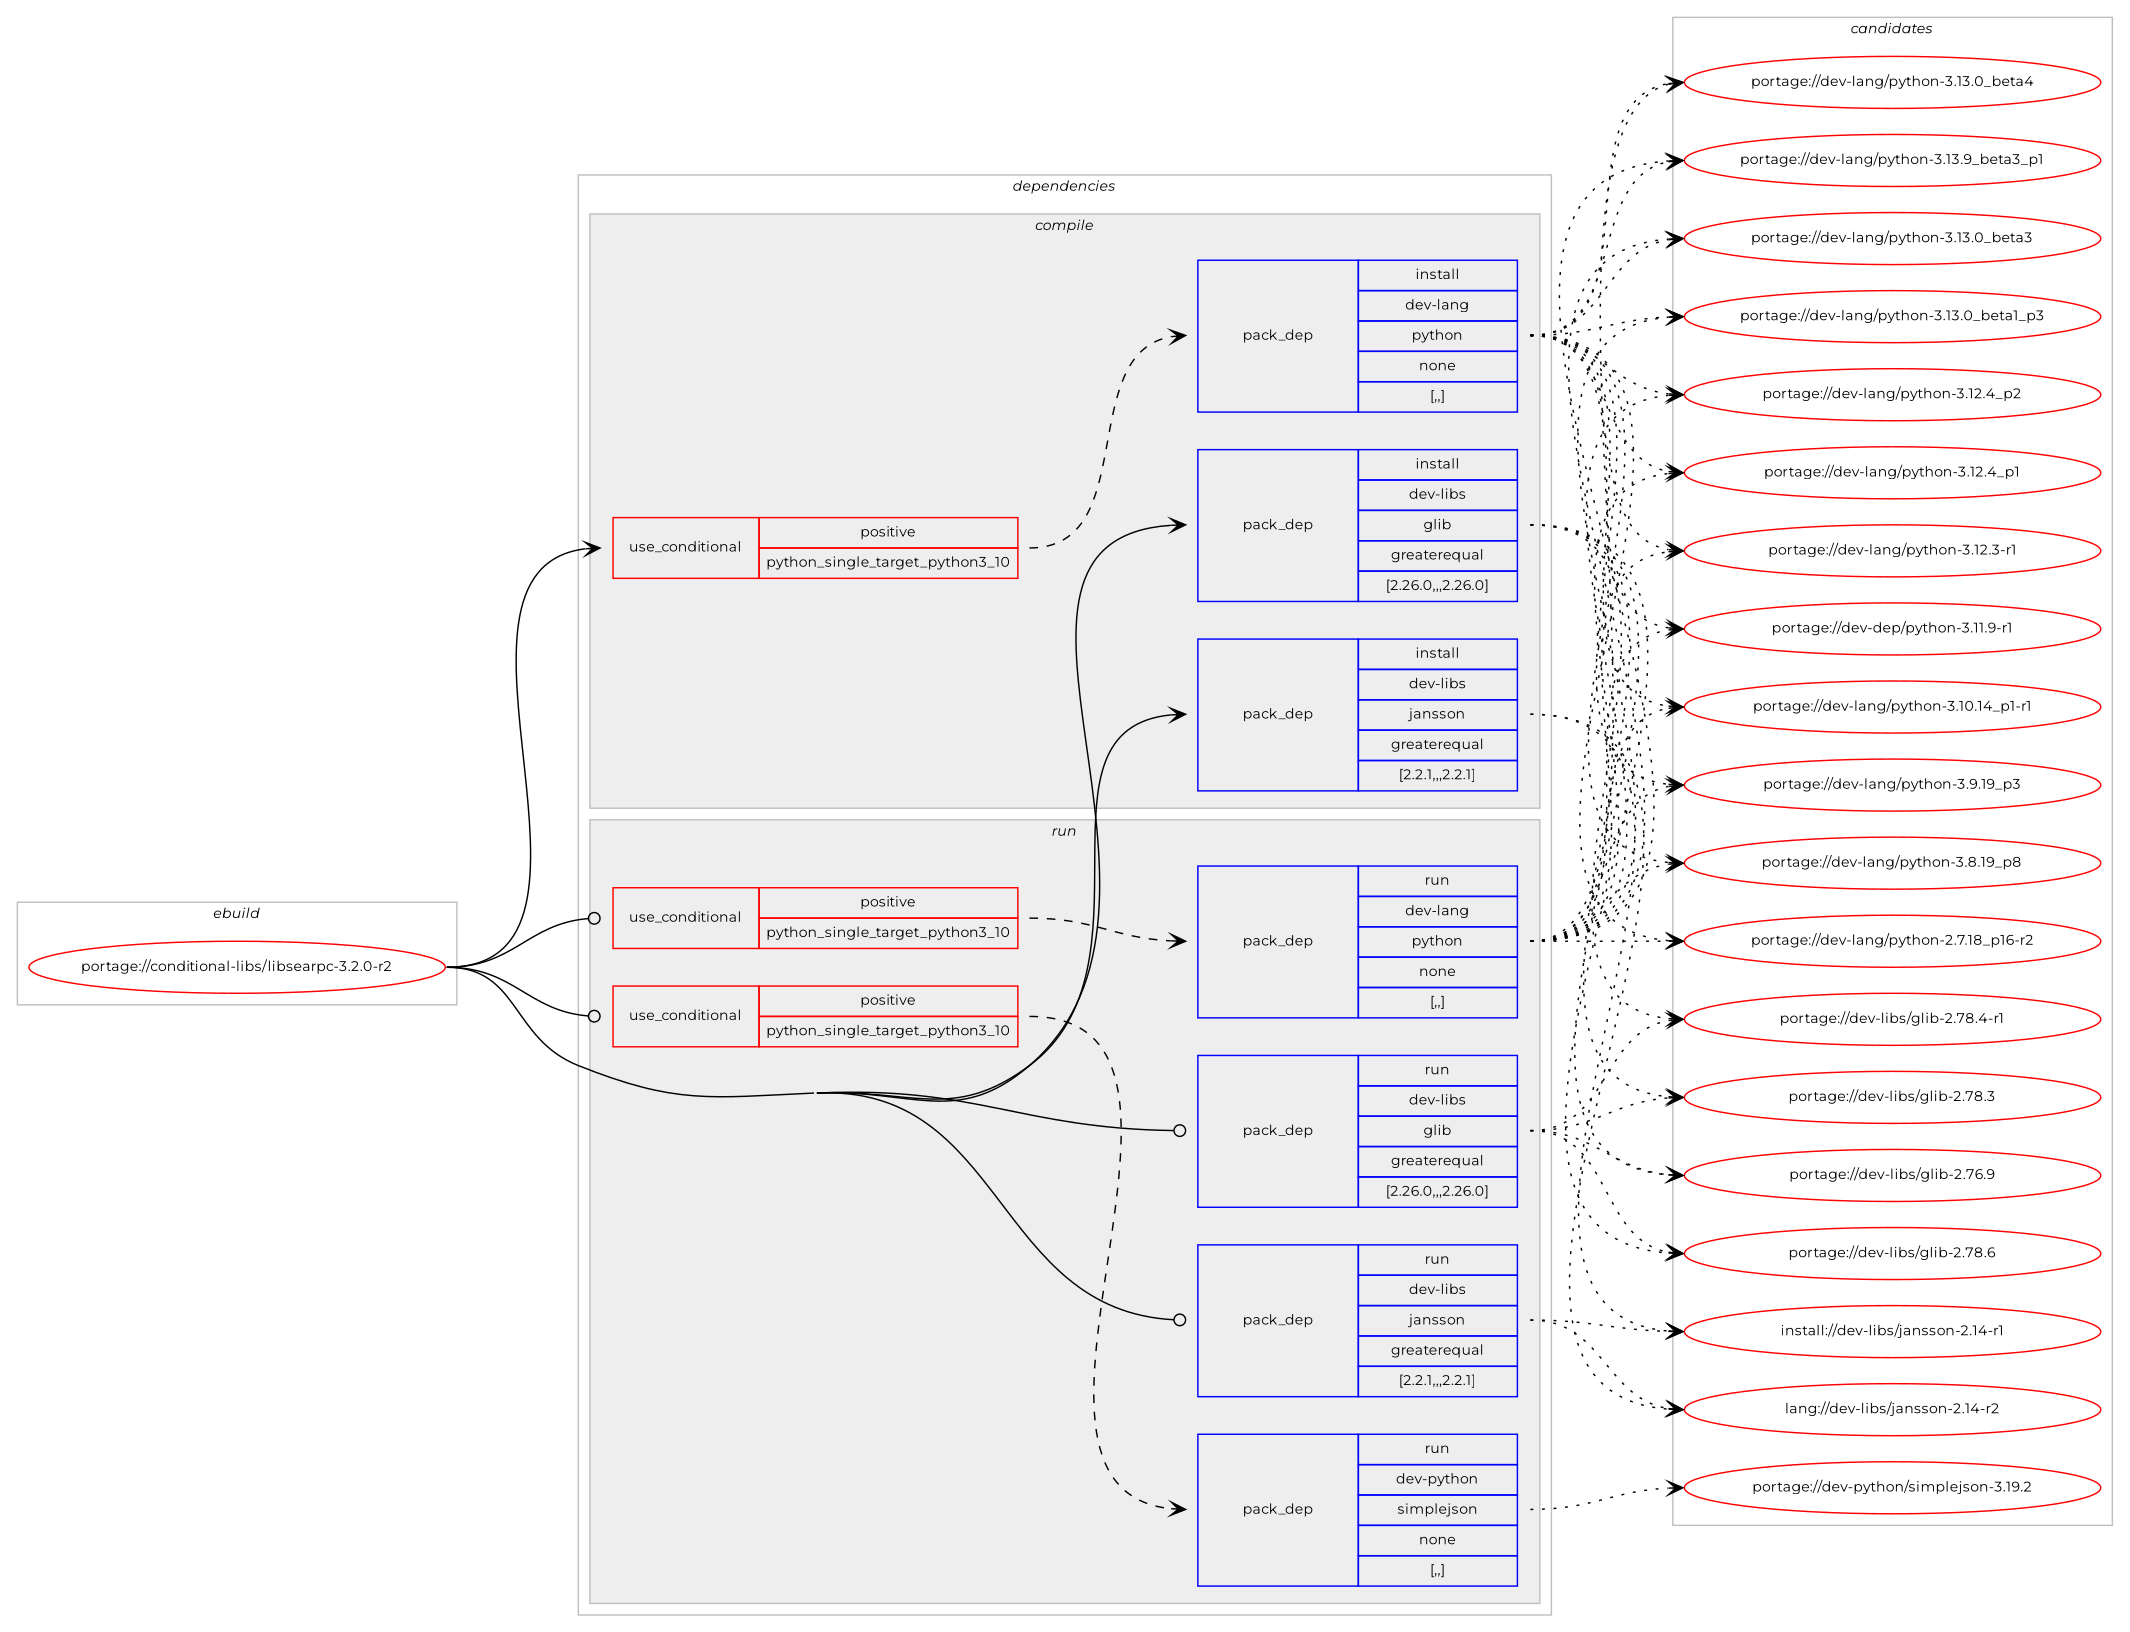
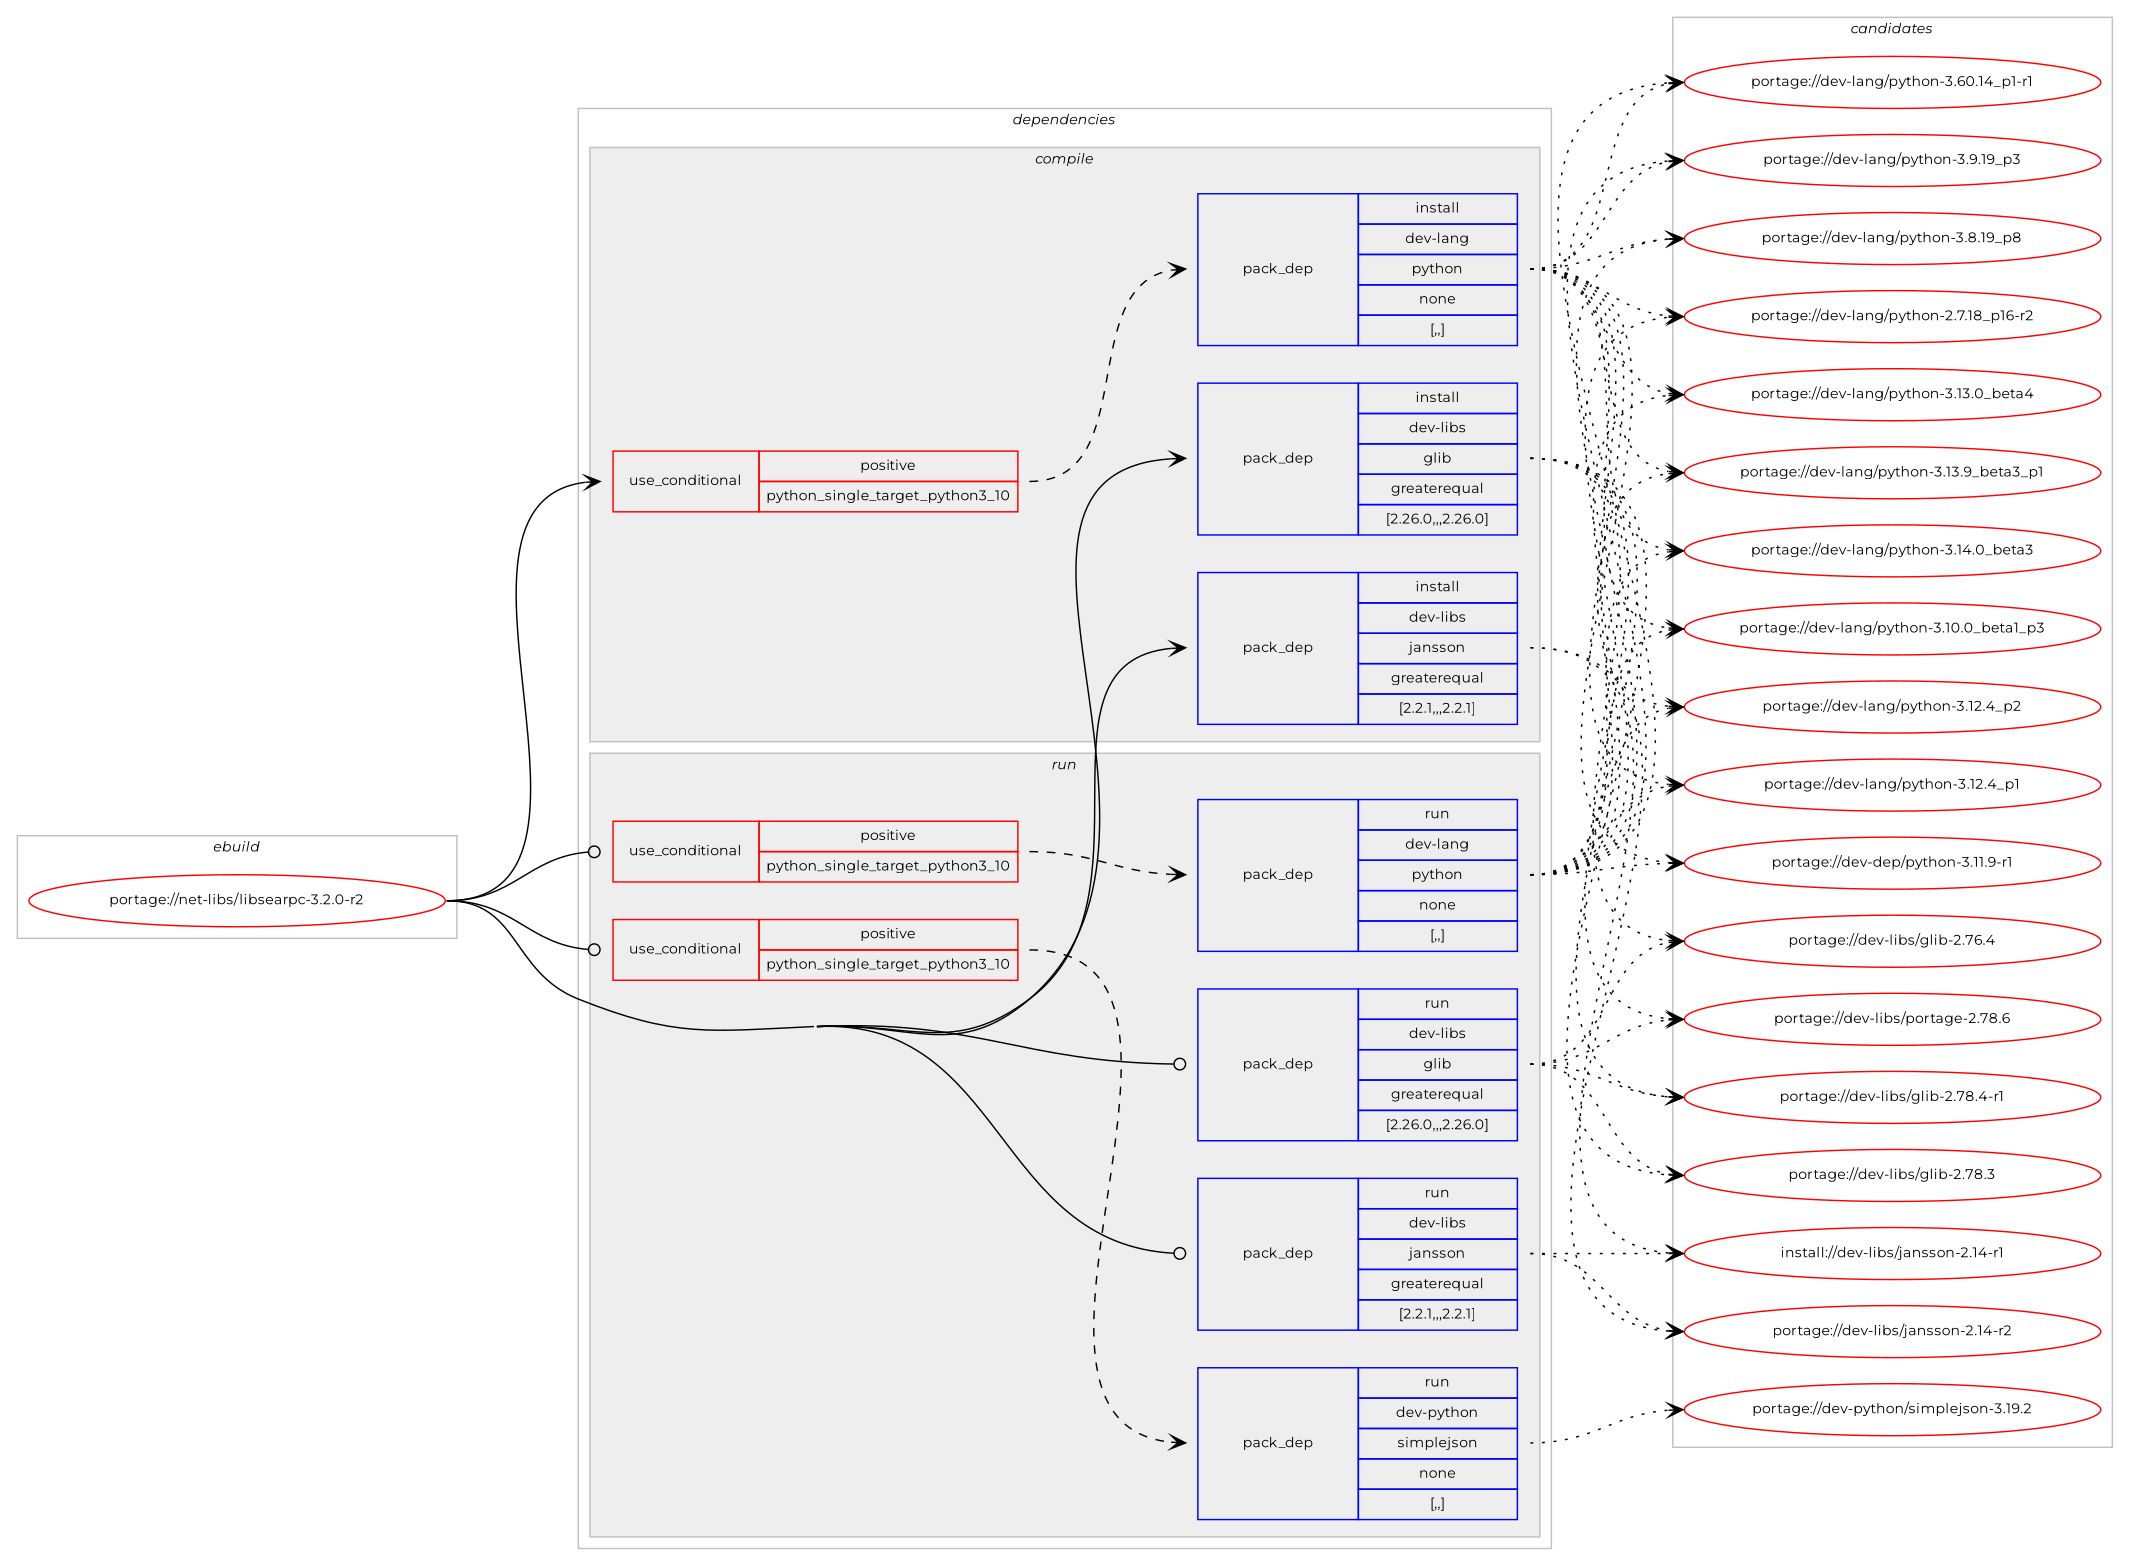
node "portage://dev-lang/python-3.13.0_beta3": label "portage://dev-lang/python-3.13.0_beta3" -> "portage://dev-lang/python-3.14.0_beta3"
node "portage://dev-lang/python-3.13.0_beta1_p3": label "portage://dev-lang/python-3.13.0_beta1_p3" -> "portage://dev-lang/python-3.10.0_beta1_p3"
node "portage://dev-lang/python-3.12.3-r1": removed
node "portage://dev-lang/python-3.10.14_p1-r1": label "portage://dev-lang/python-3.10.14_p1-r1" -> "portage://dev-lang/python-3.60.14_p1-r1"
node "portage://conditional-libs/libsearpc-3.2.0-r2": label "portage://conditional-libs/libsearpc-3.2.0-r2" -> "portage://net-libs/libsearpc-3.2.0-r2"
node "portage://dev-libs/glib-2.76.9": label "portage://dev-libs/glib-2.76.9" -> "portage://dev-libs/glib-2.76.4"
node "portage://dev-libs/glib-2.78.6": label "portage://dev-libs/glib-2.78.6" -> "portage://dev-libs/portage-2.78.6"
node "lang://dev-libs/jansson-2.14-r2": label "lang://dev-libs/jansson-2.14-r2" -> "portage://dev-libs/jansson-2.14-r2"
